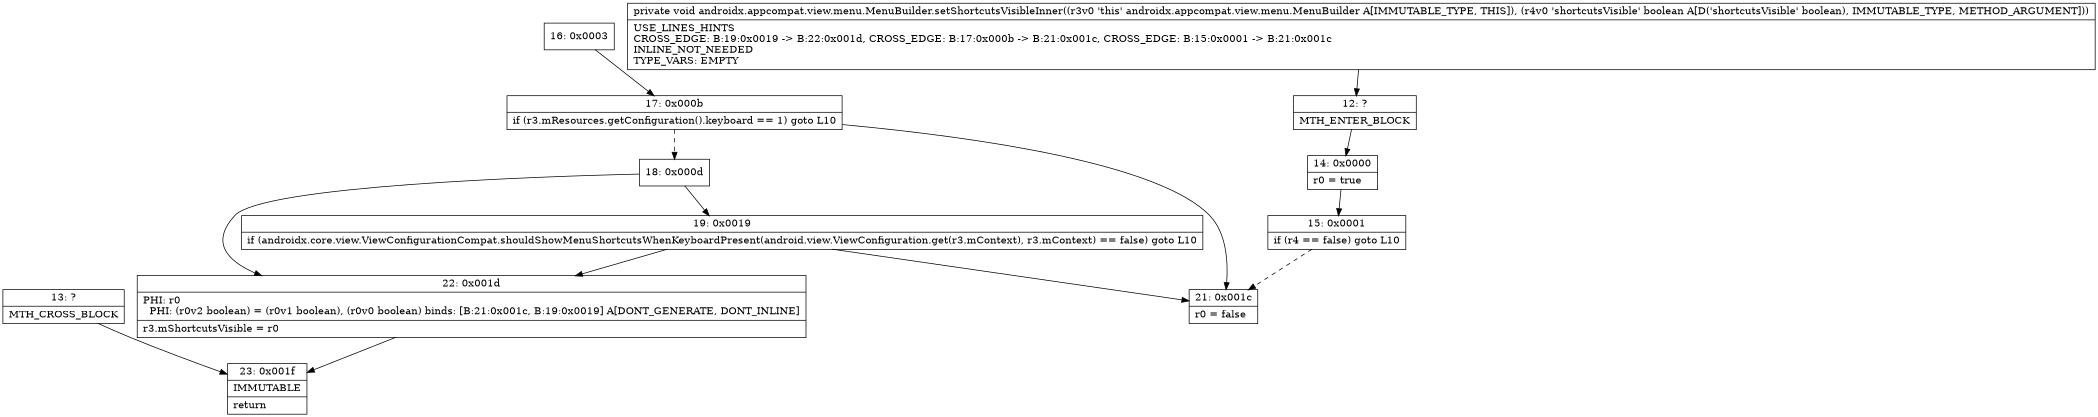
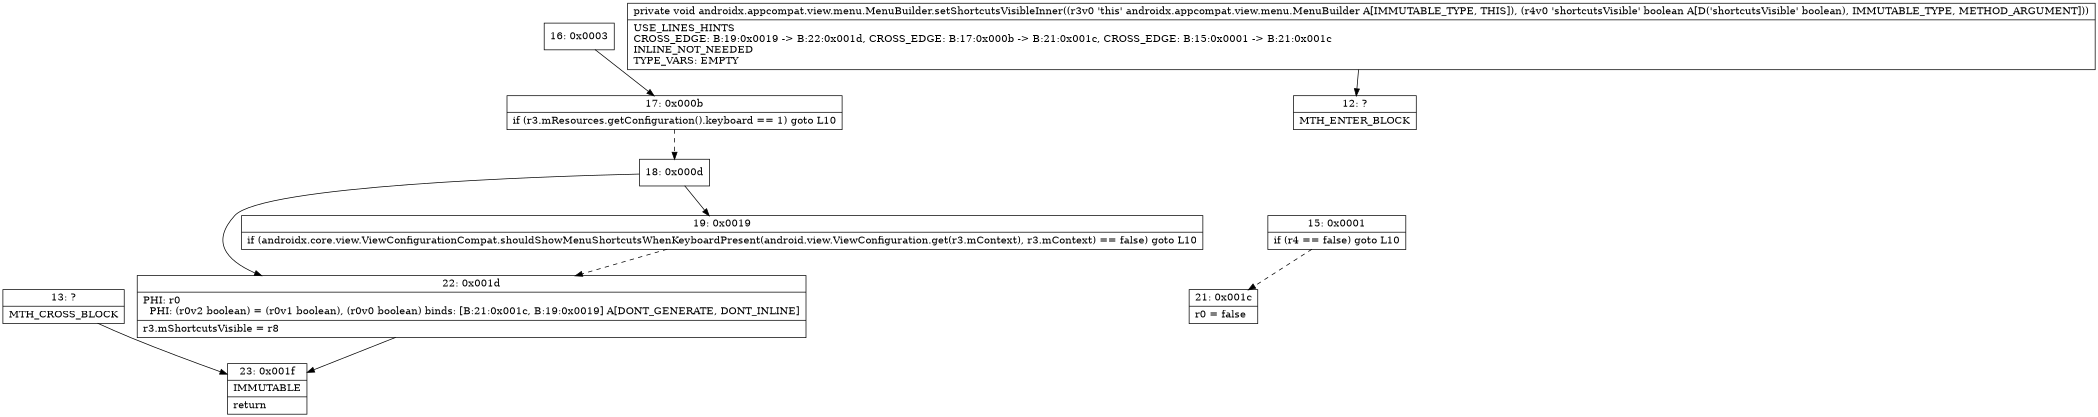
edge "17: 0x000b" -> "21: 0x001c": removed
node "14: 0x0000": removed
edge "19: 0x0019" -> "22: 0x001d": style solid -> dashed
edge "19: 0x0019" -> "21: 0x001c": removed
node "22: 0x001d": text "r3.mShortcutsVisible = r0" -> "r3.mShortcutsVisible = r8"
